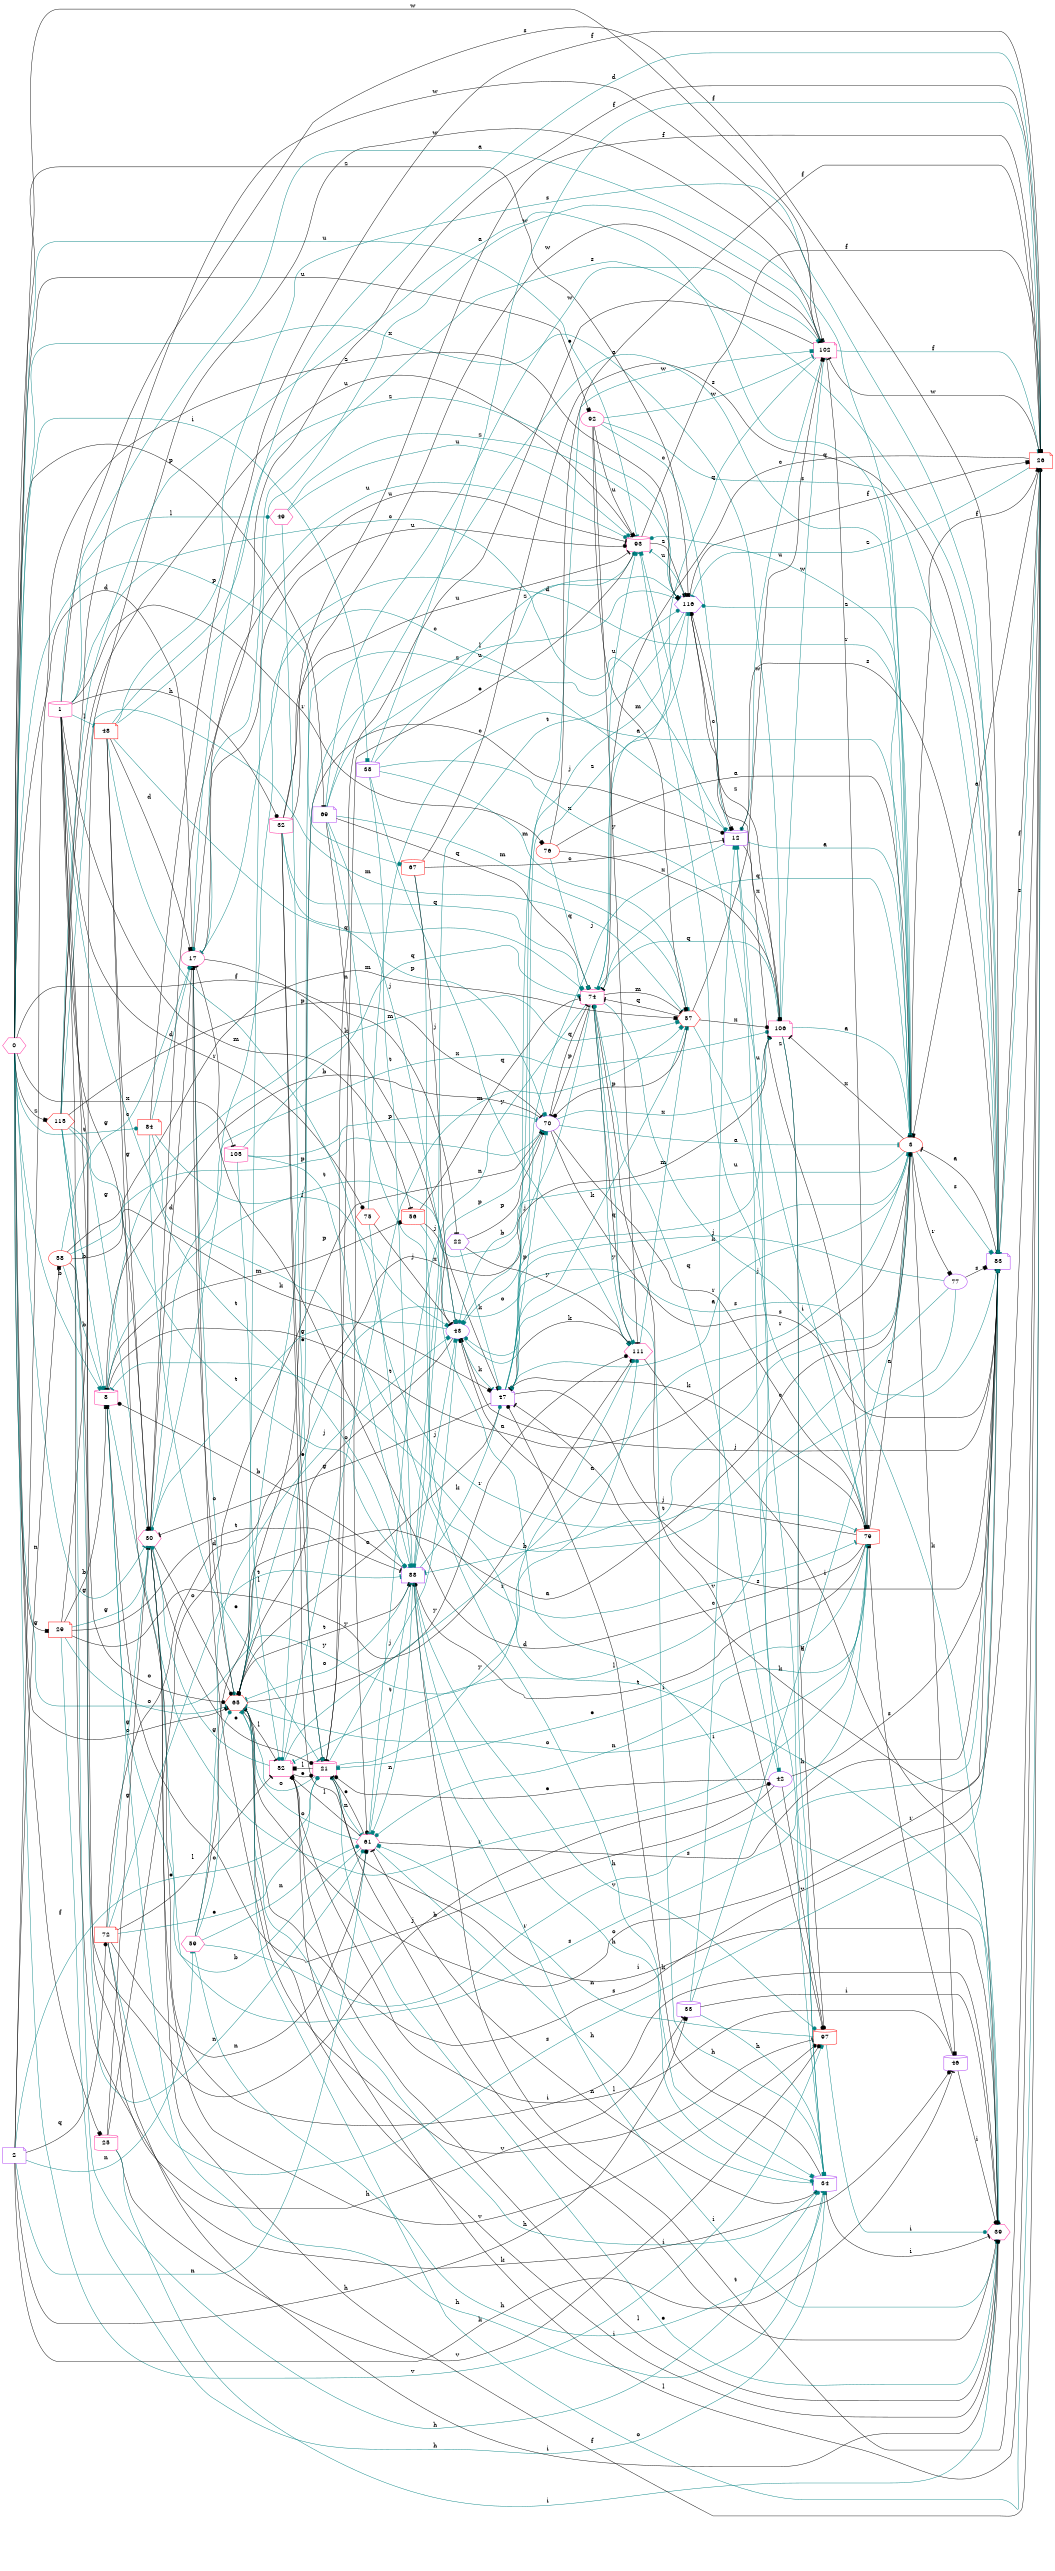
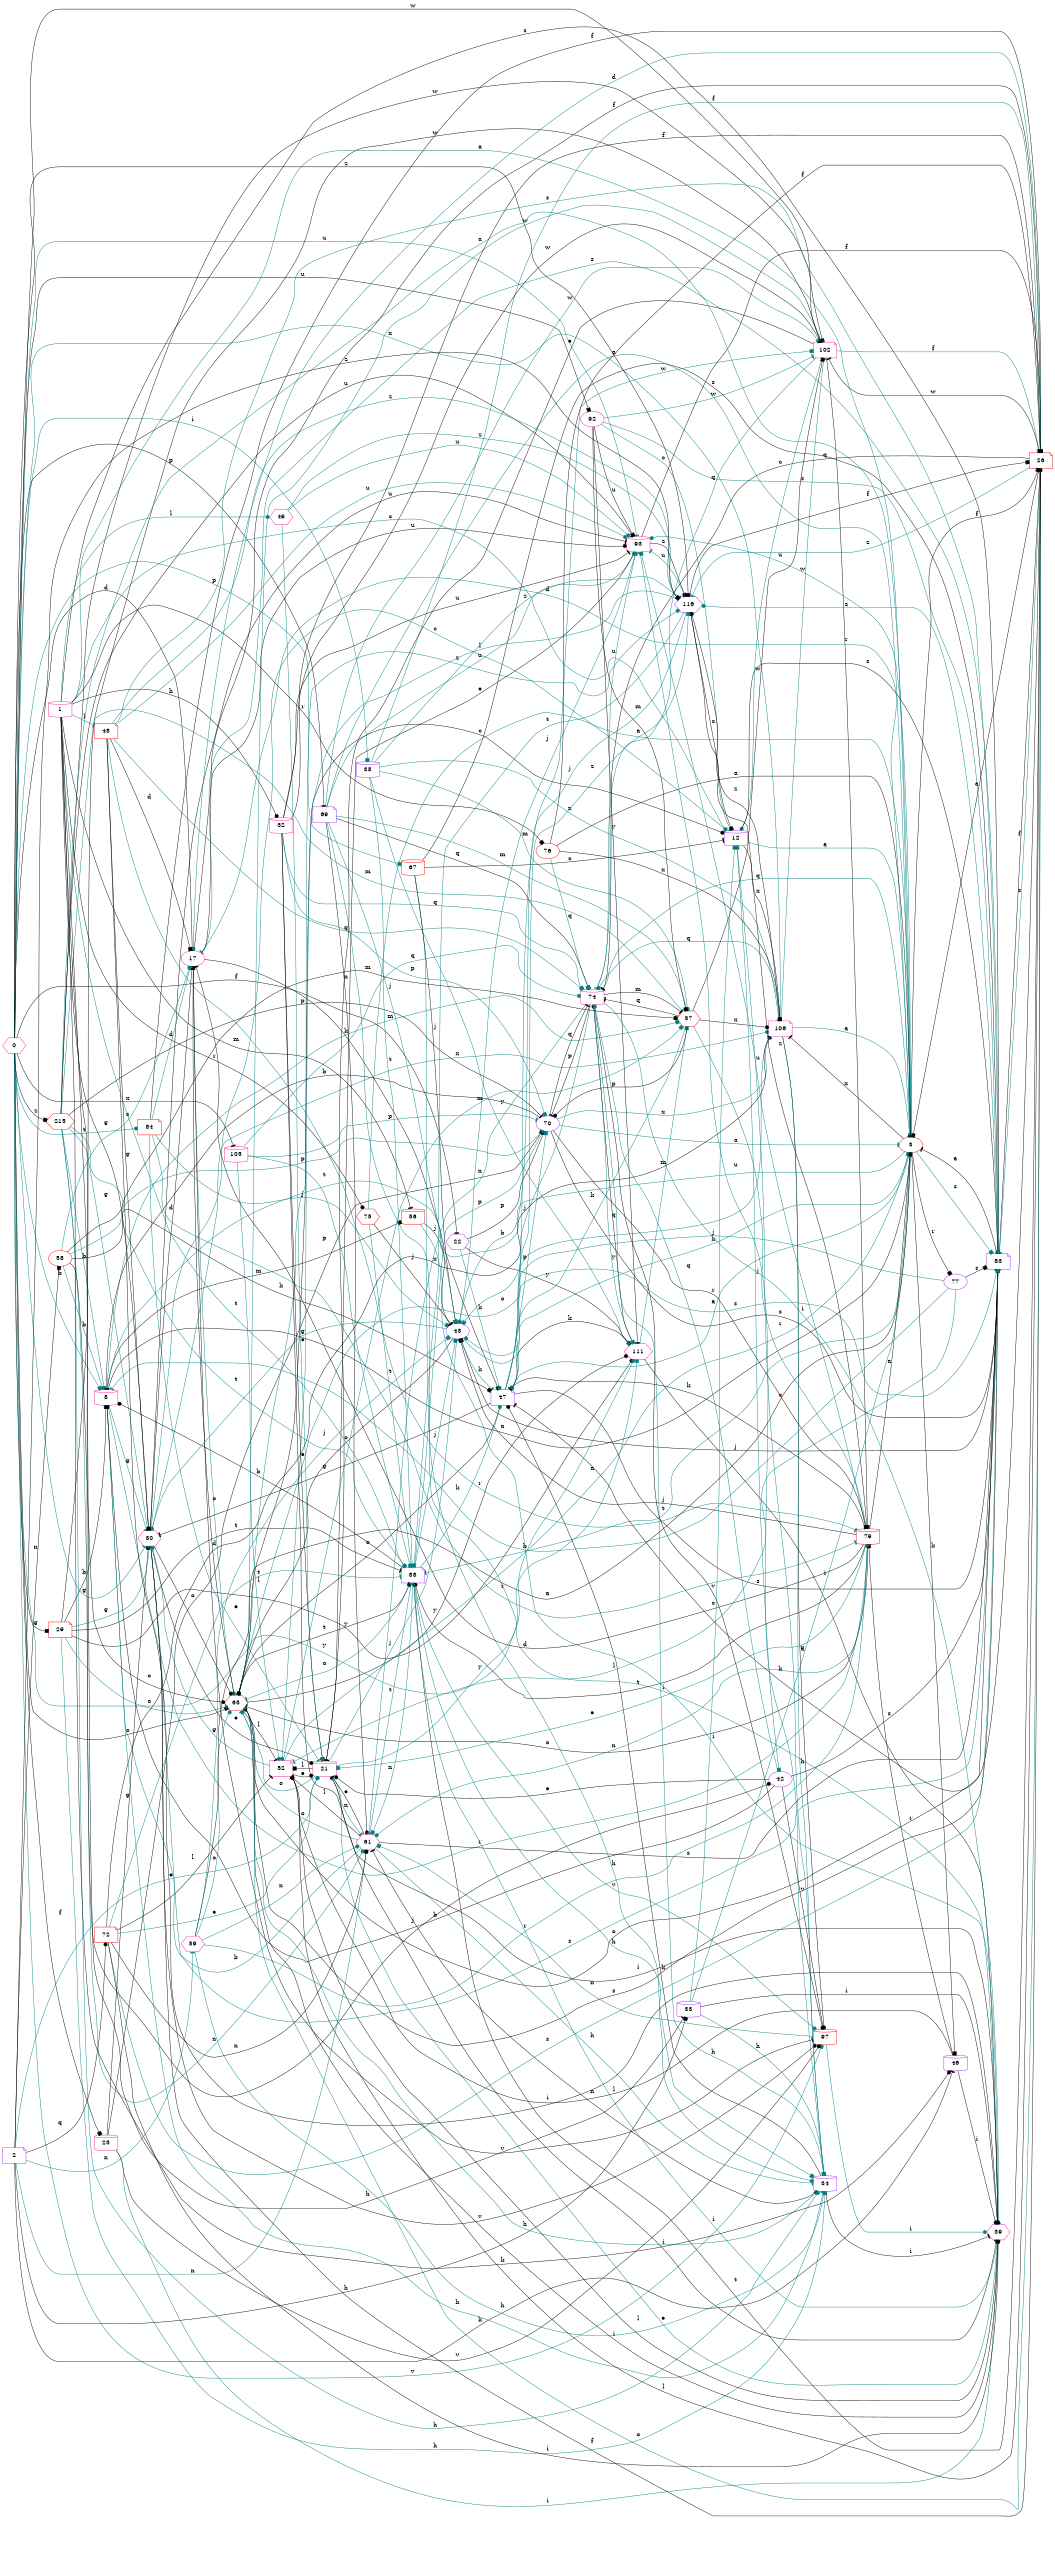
edge "12" -> "43": now "93" -> "43"
edge "56" -> "74": removed, label "q"
node "115": label "115" -> "215"
edge "72" -> "30": now "8" -> "30"
edge "79" -> "65": color teal -> black
